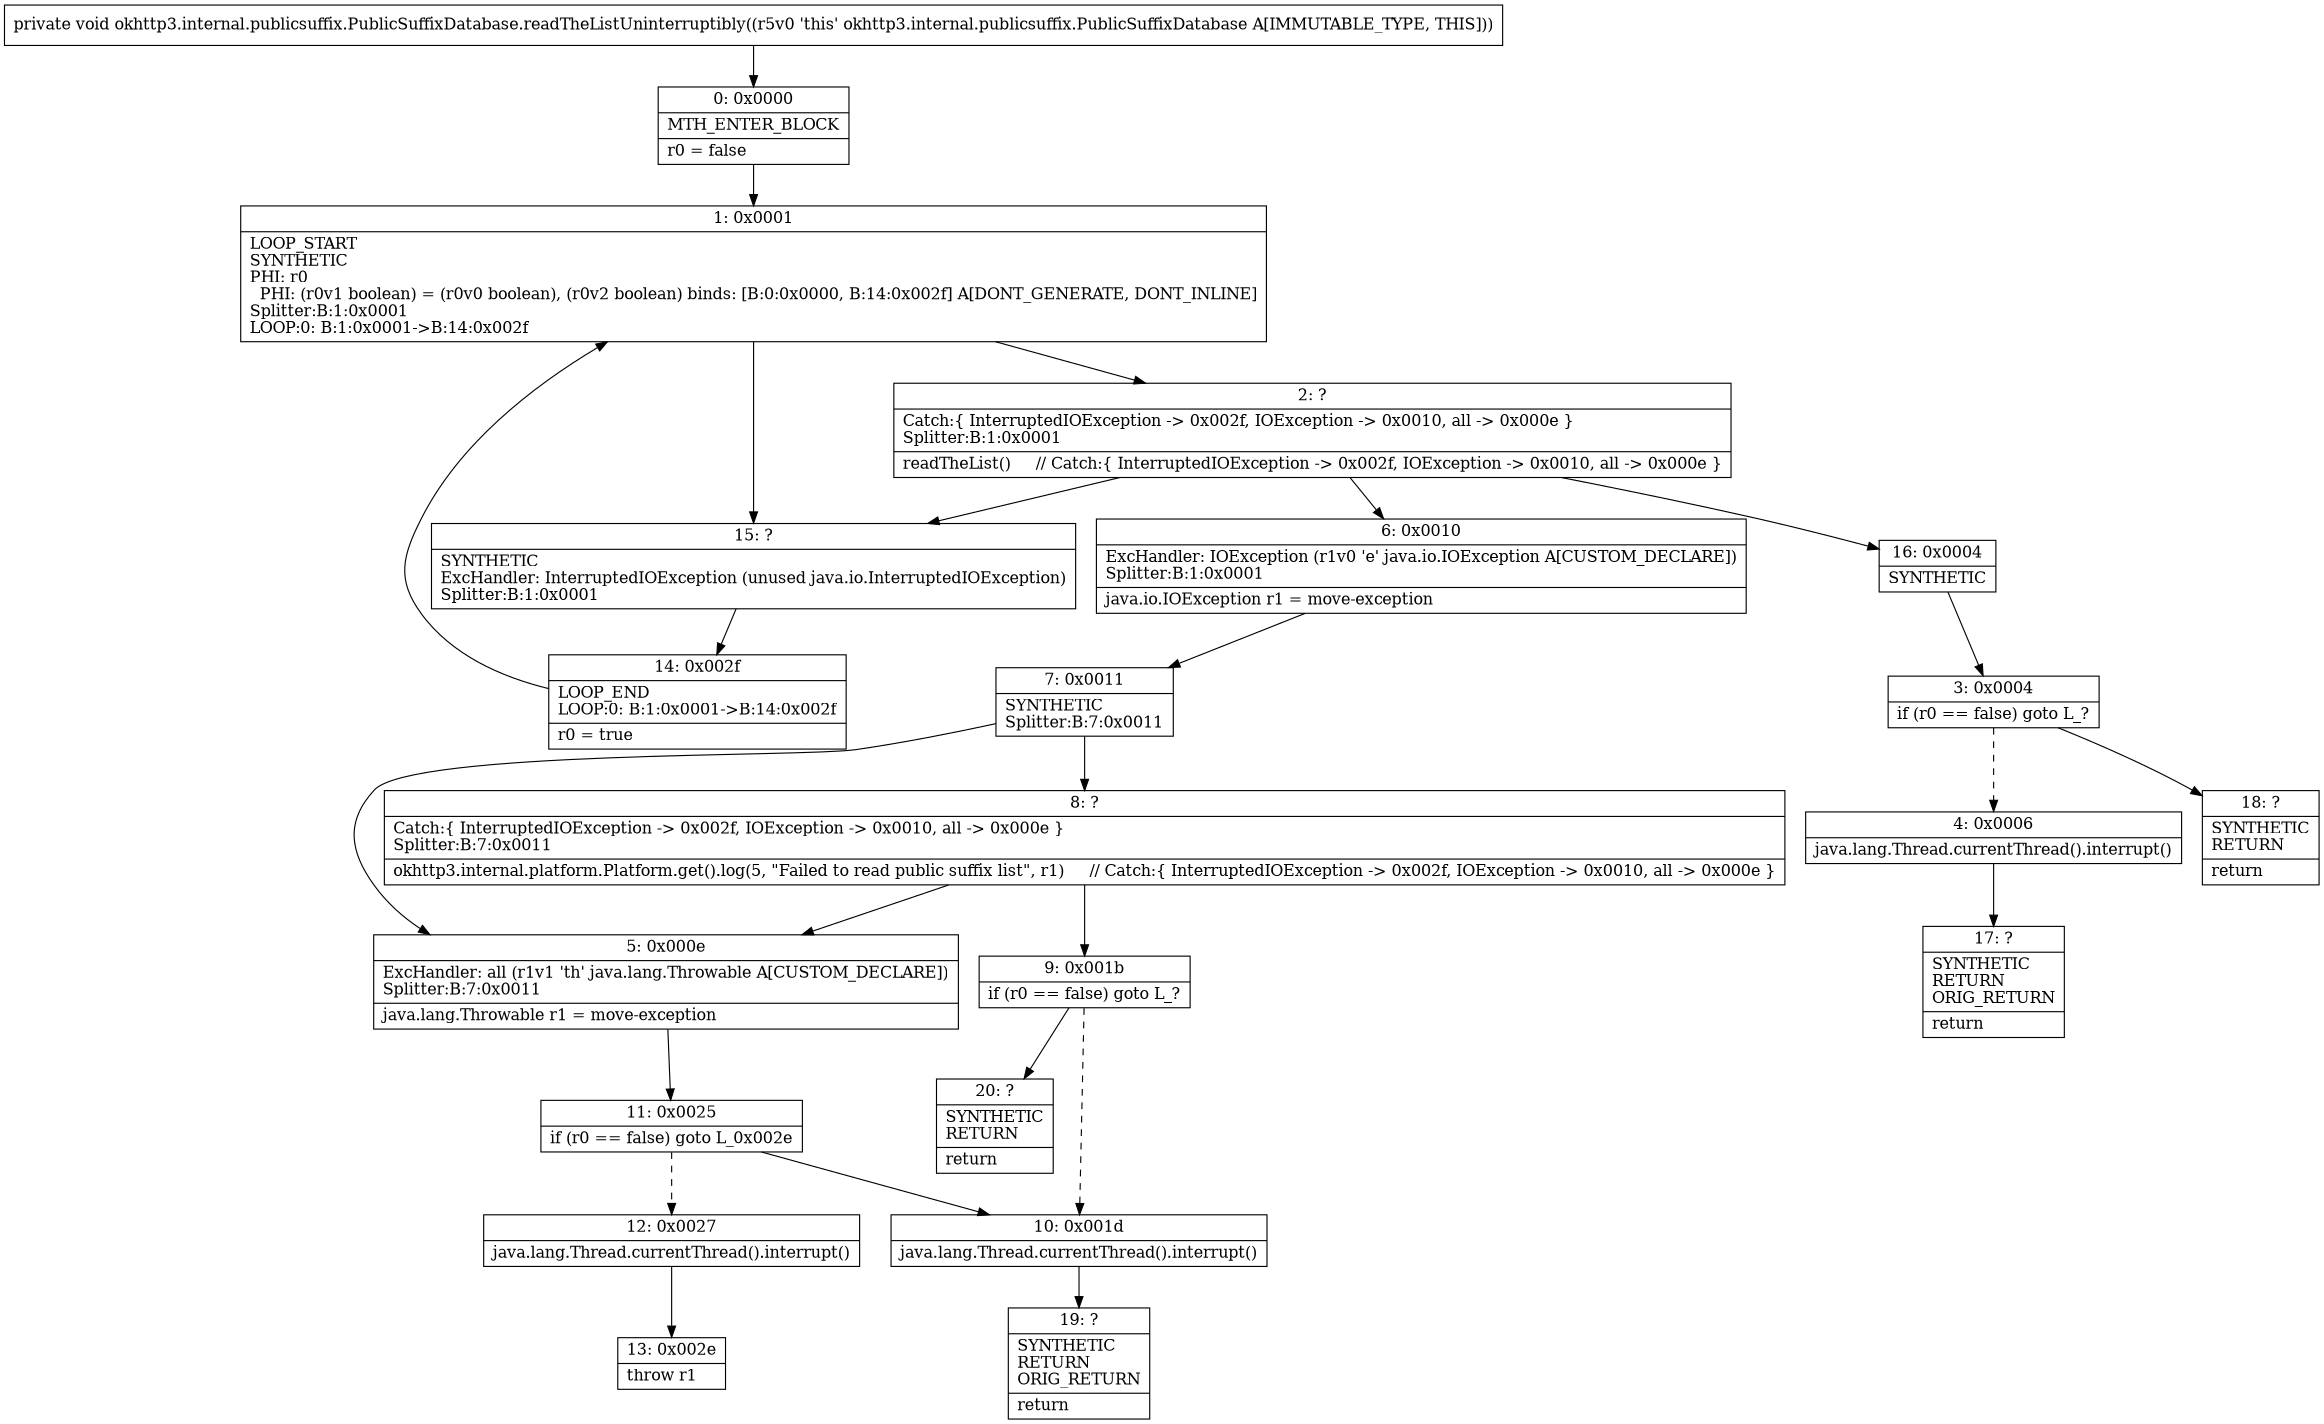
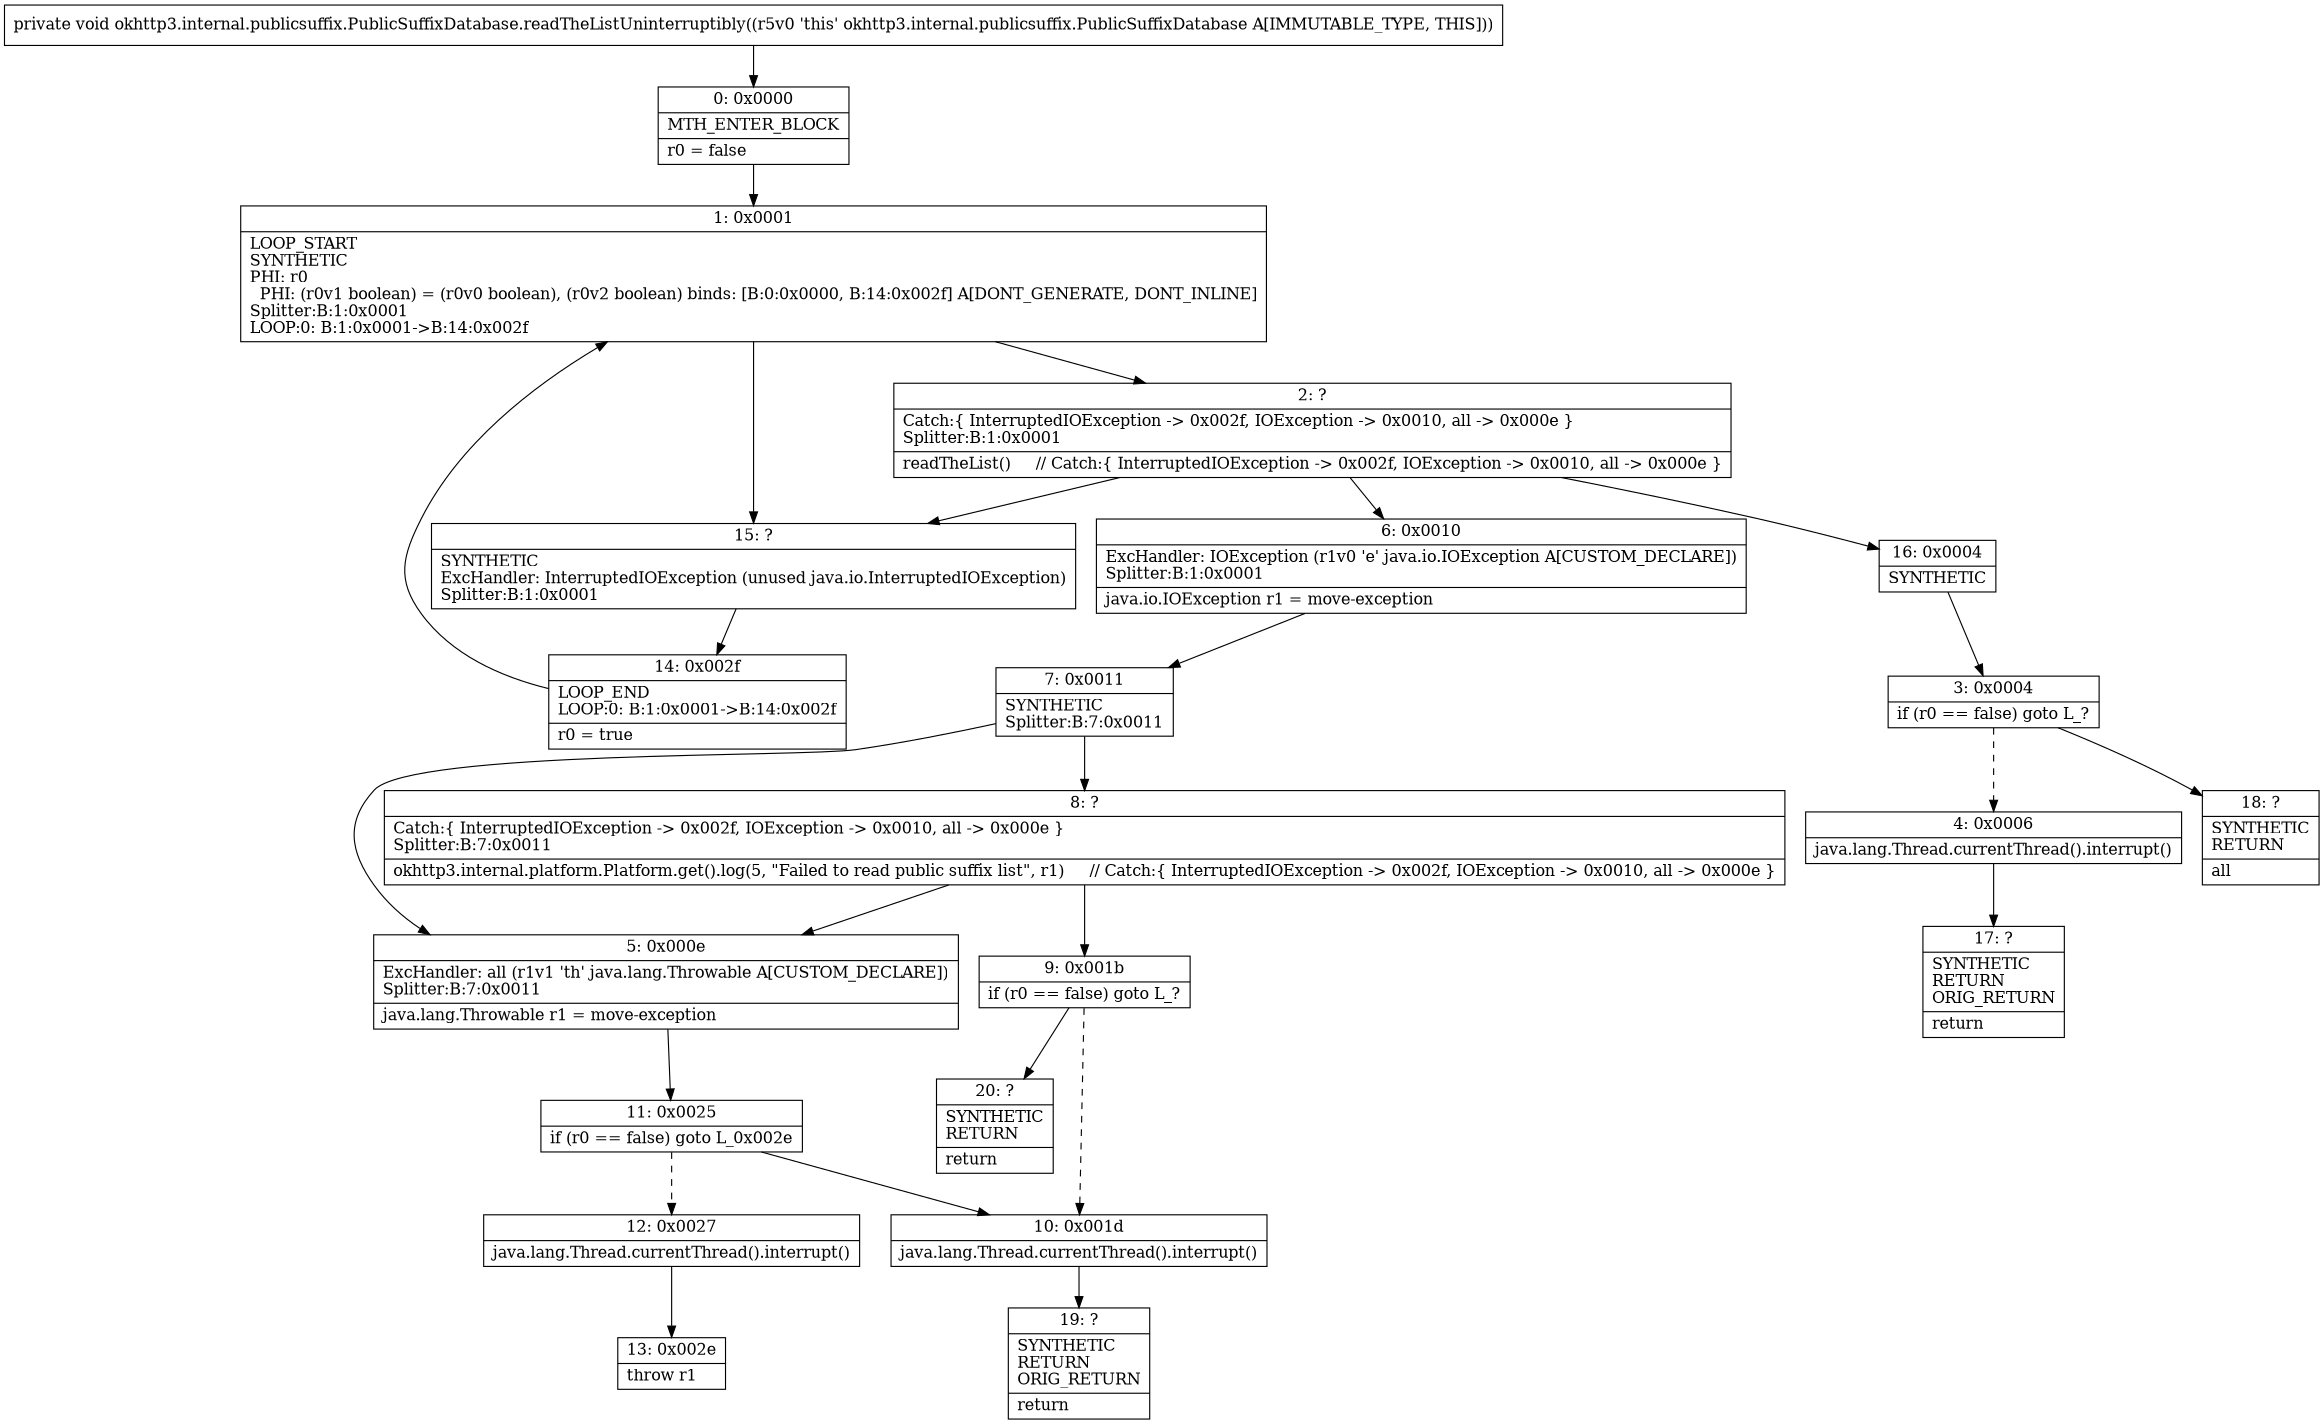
node "18: ?": text "return" -> "all"
